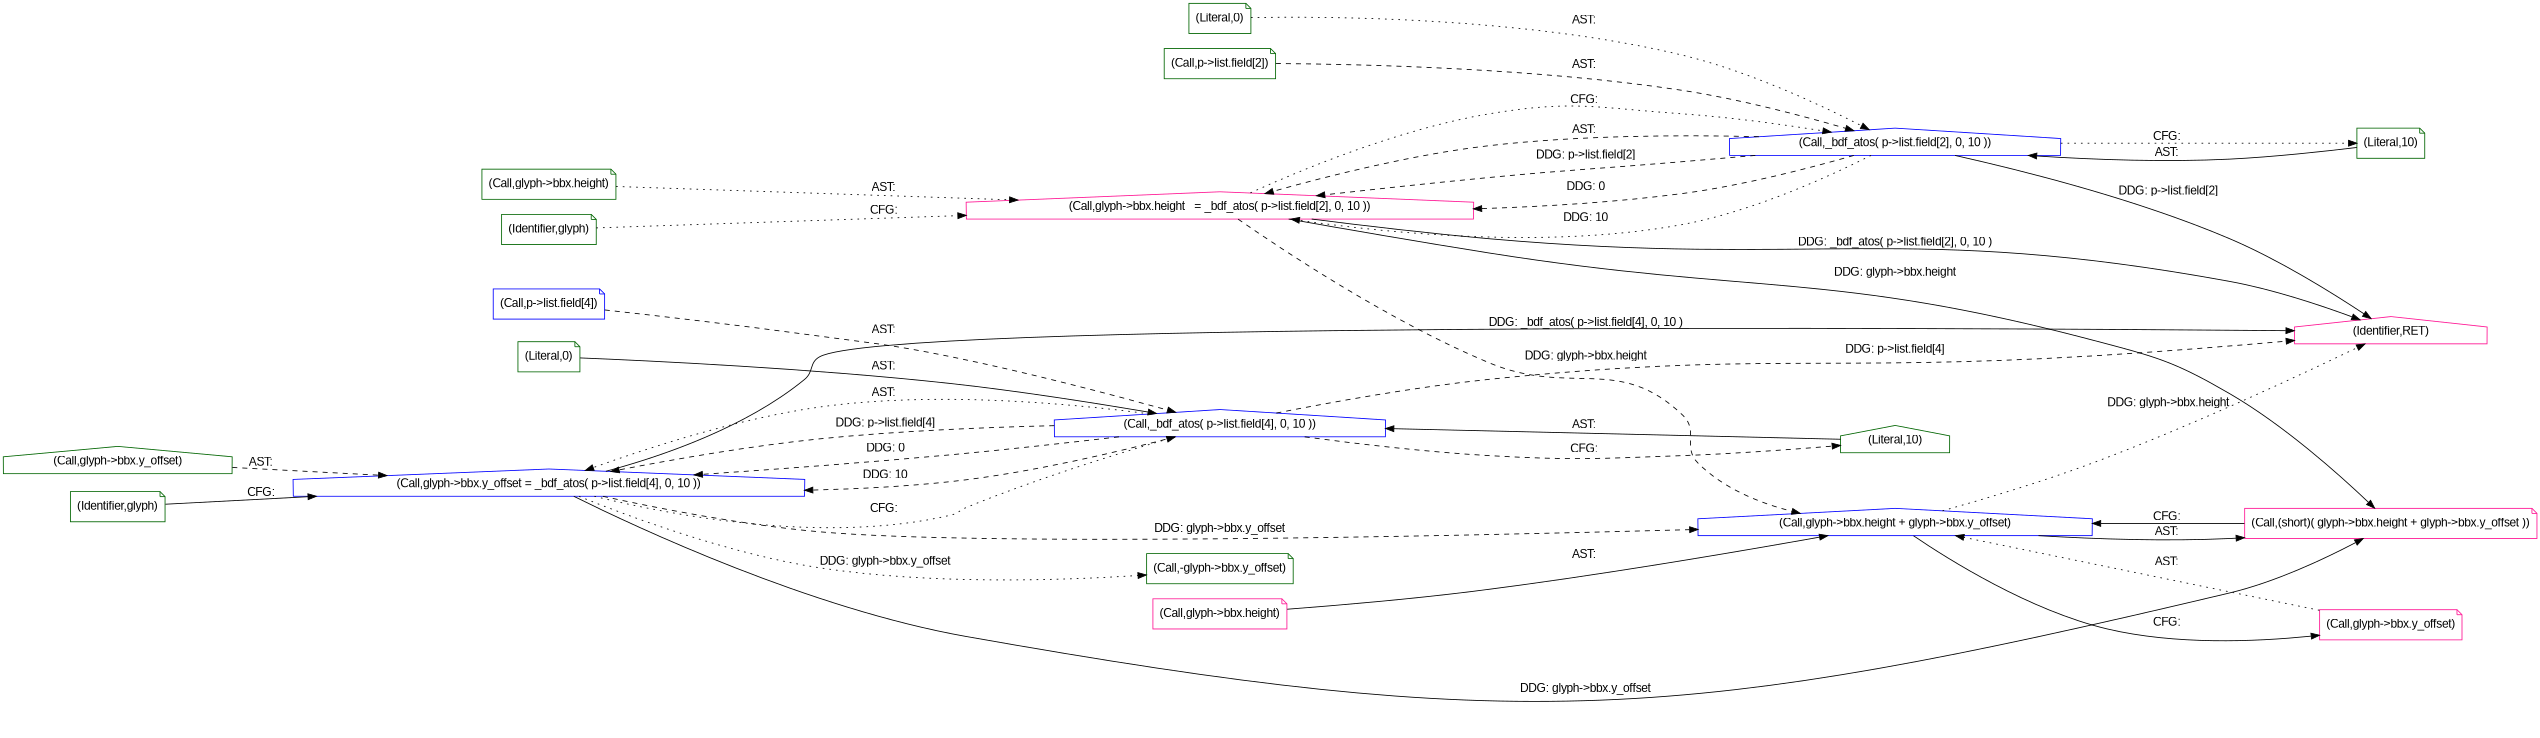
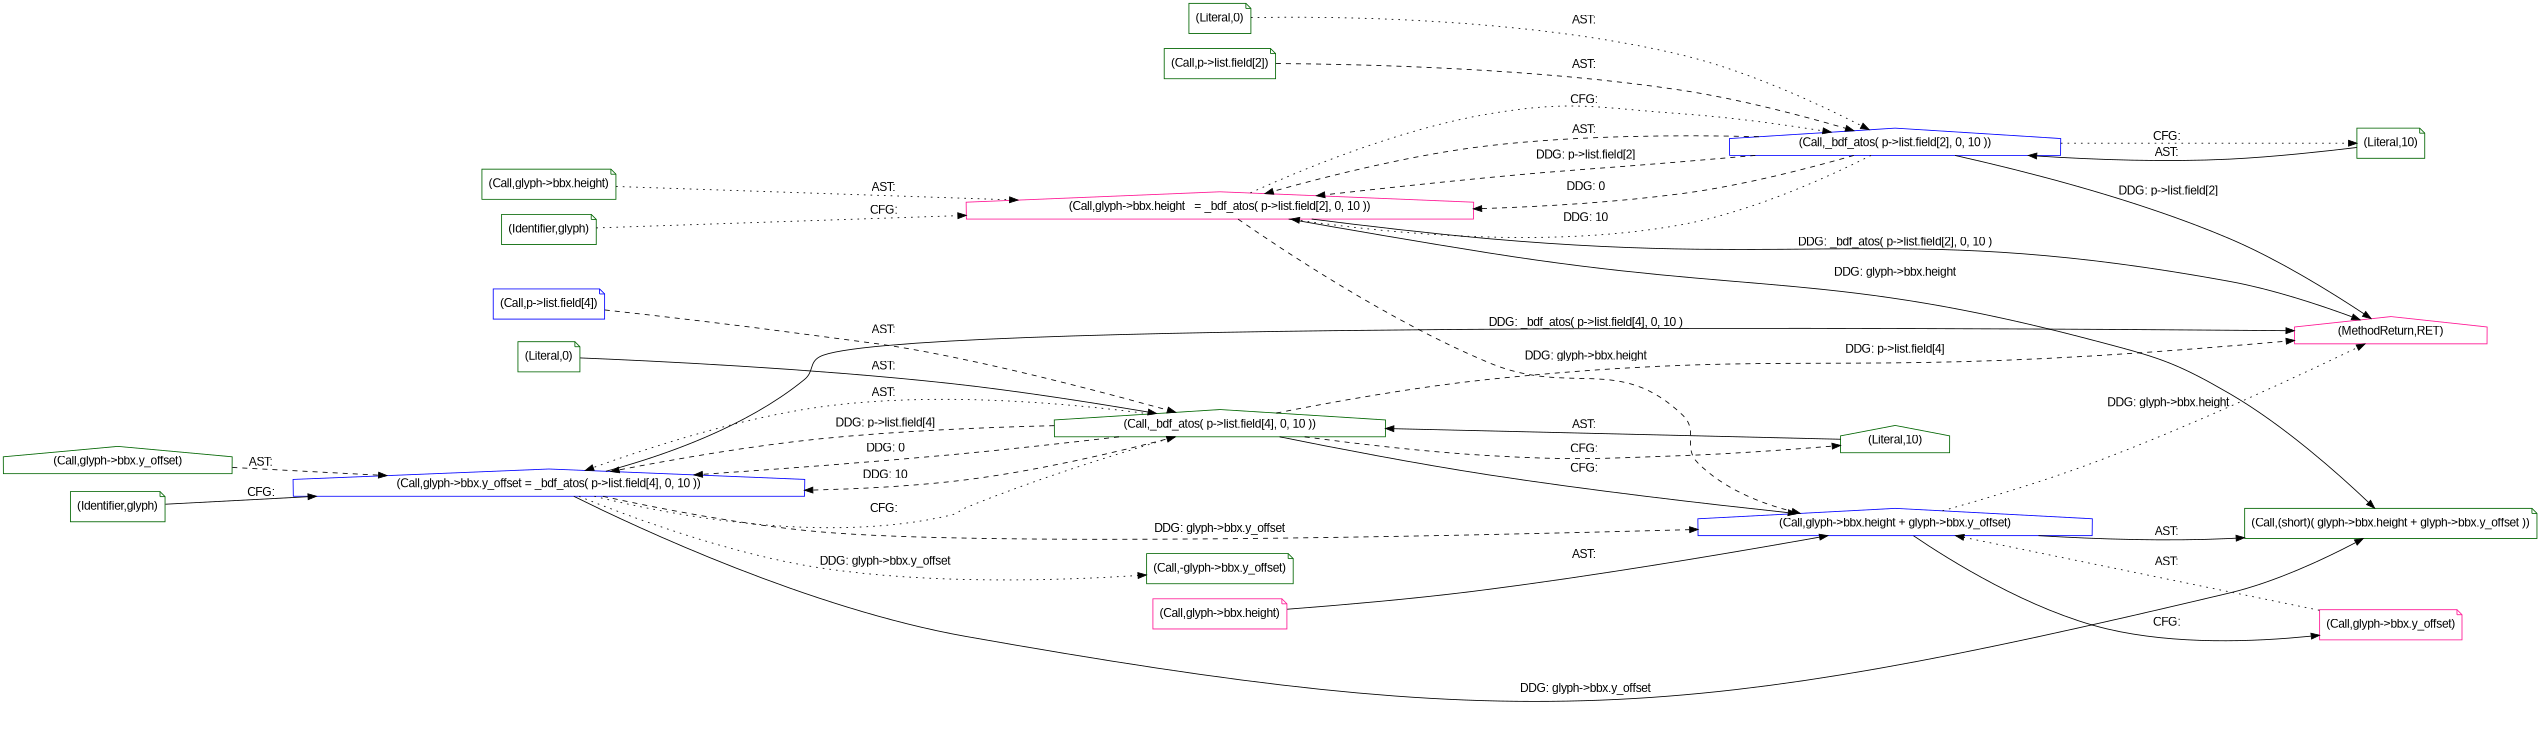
node "(Identifier,RET)": label "(Identifier,RET)" -> "(MethodReturn,RET)"
node "(Call,_bdf_atos( p->list.field[4], 0, 10 ))": color blue -> darkgreen
edge "(Call,(short)( glyph->bbx.height + glyph->bbx.y_offset ))" -> "(Call,glyph->bbx.height + glyph->bbx.y_offset)": now "(Call,_bdf_atos( p->list.field[4], 0, 10 ))" -> "(Call,glyph->bbx.height + glyph->bbx.y_offset)"
node "(Call,(short)( glyph->bbx.height + glyph->bbx.y_offset ))": color deeppink -> darkgreen
